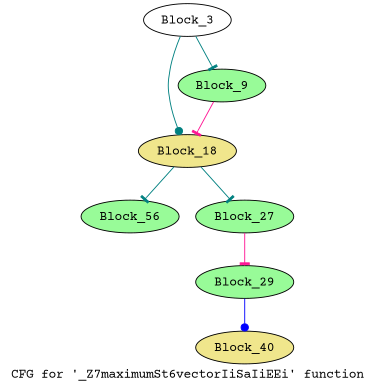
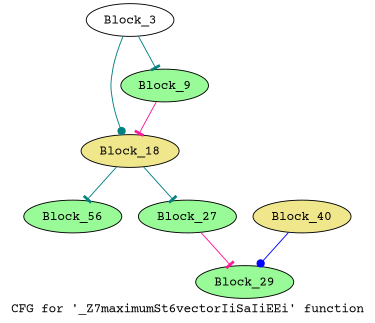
edge "Block_29" -> "Block_40": reversed
